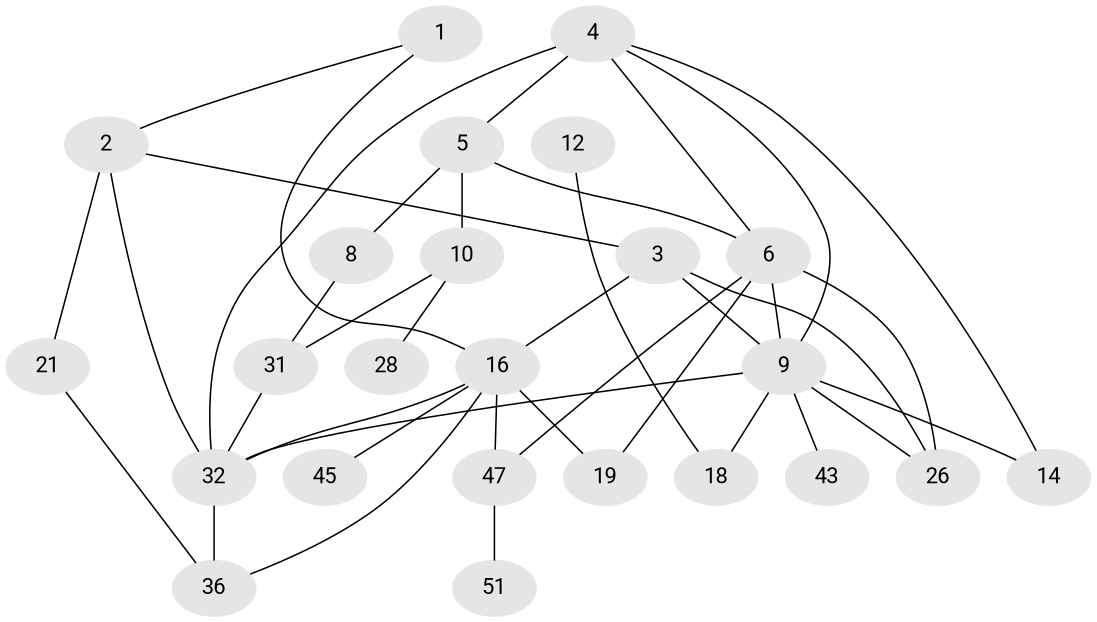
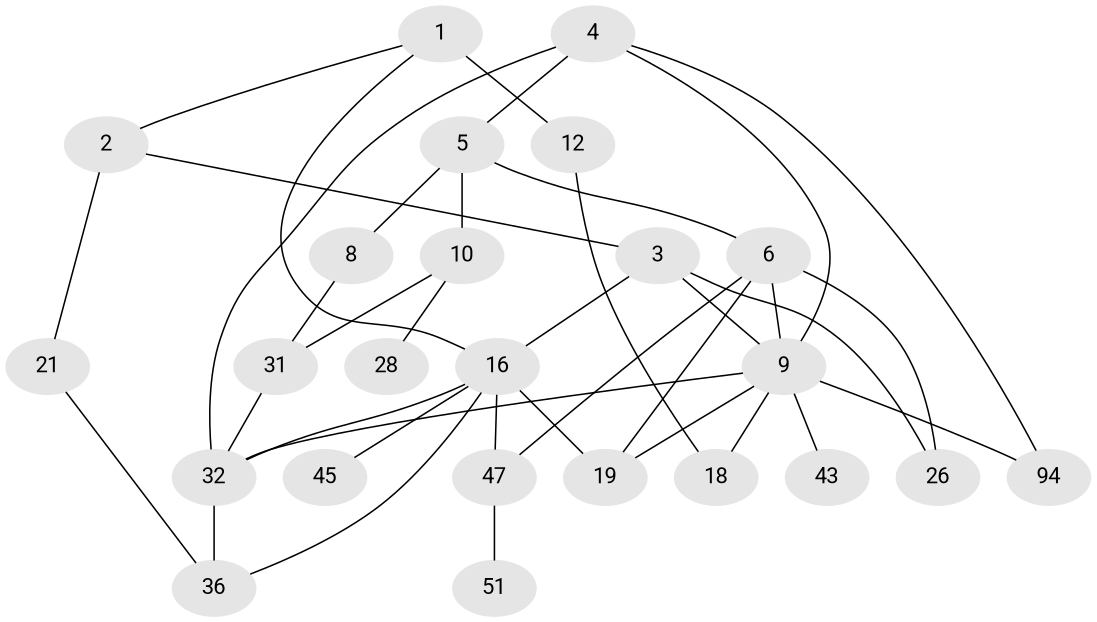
edge "1" -- "12": added
edge "4" -- "6": removed
edge "2" -- "32": removed
edge "9" -- "26": now "9" -- "19"
node "14": label "14" -> "94"
